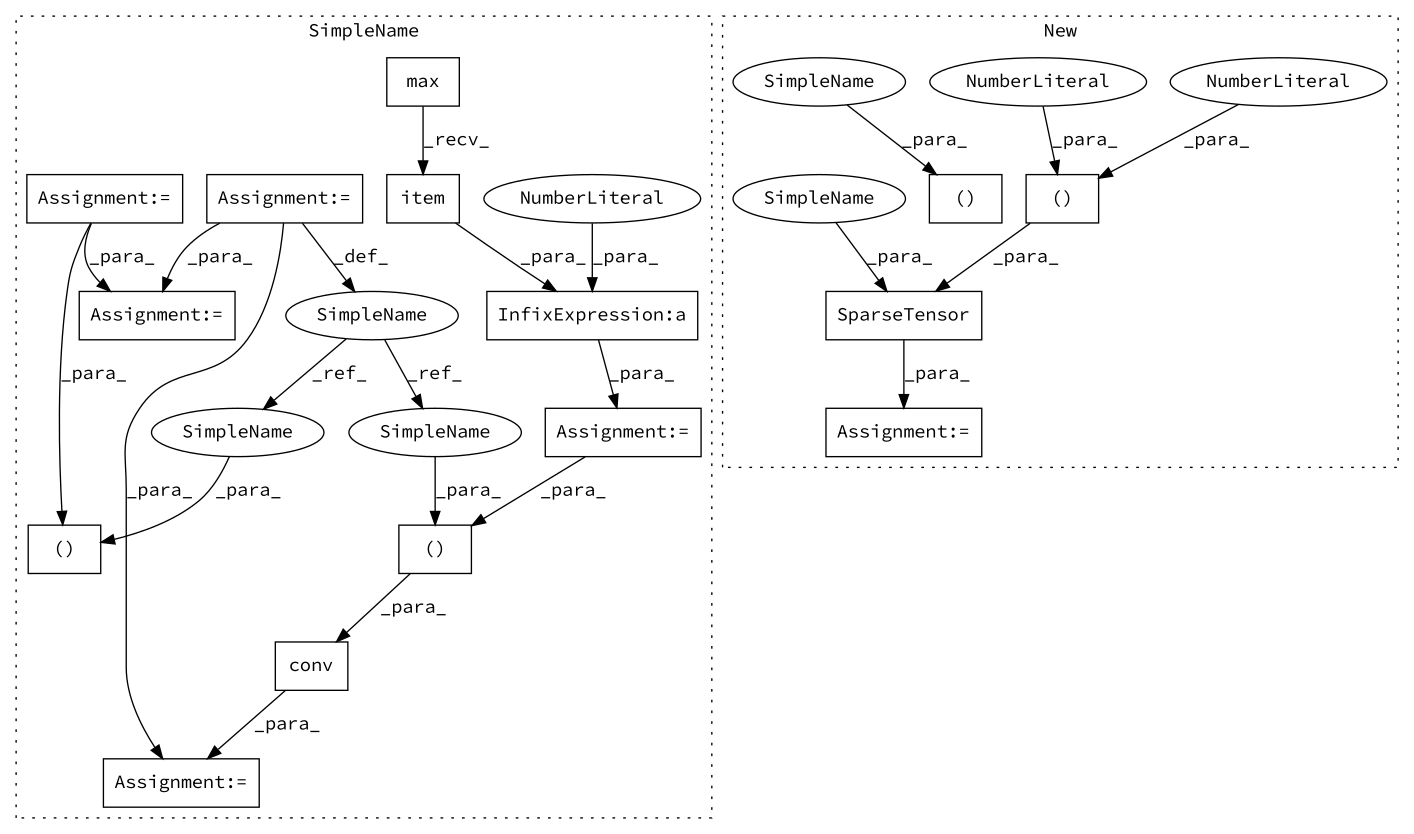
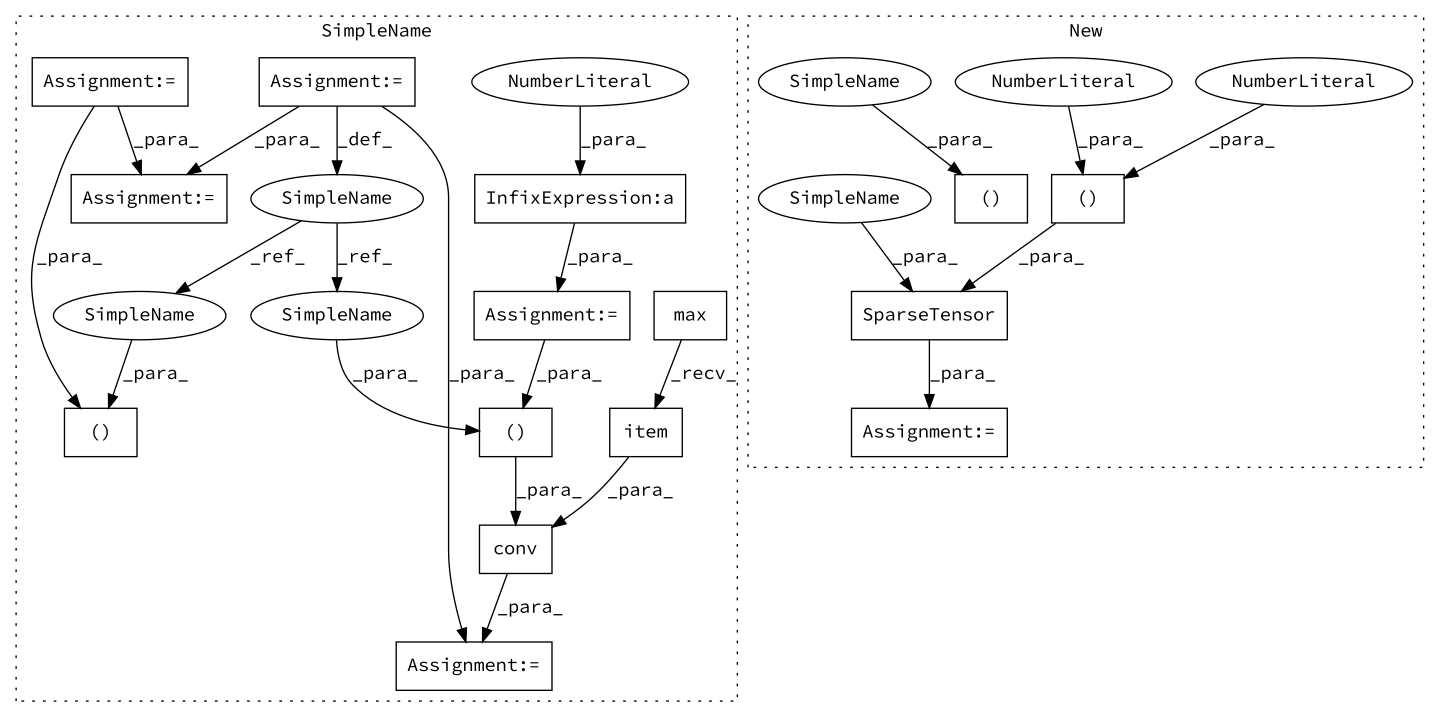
edge "item" -> "InfixExpression:a": now "item" -> "conv"
